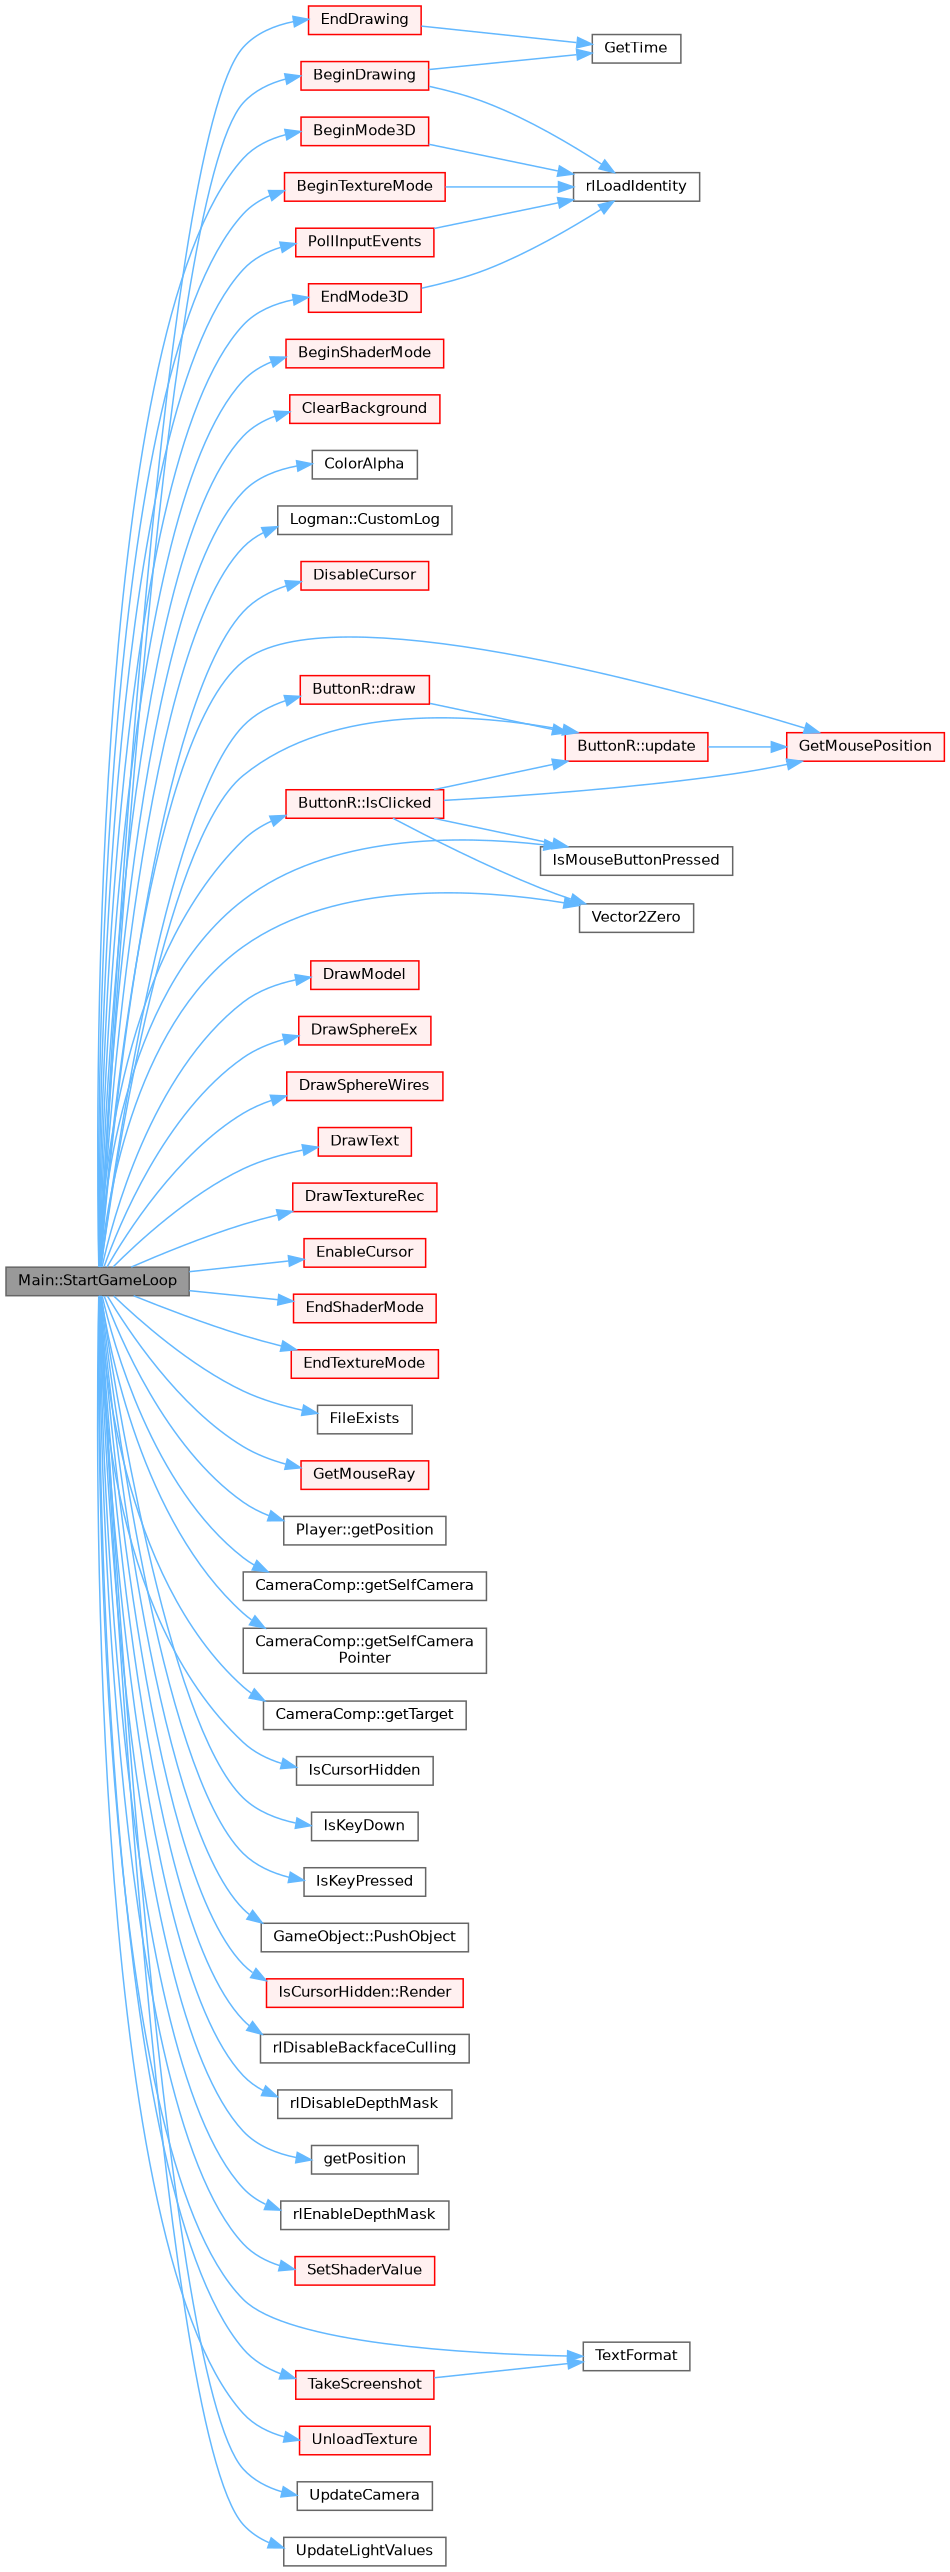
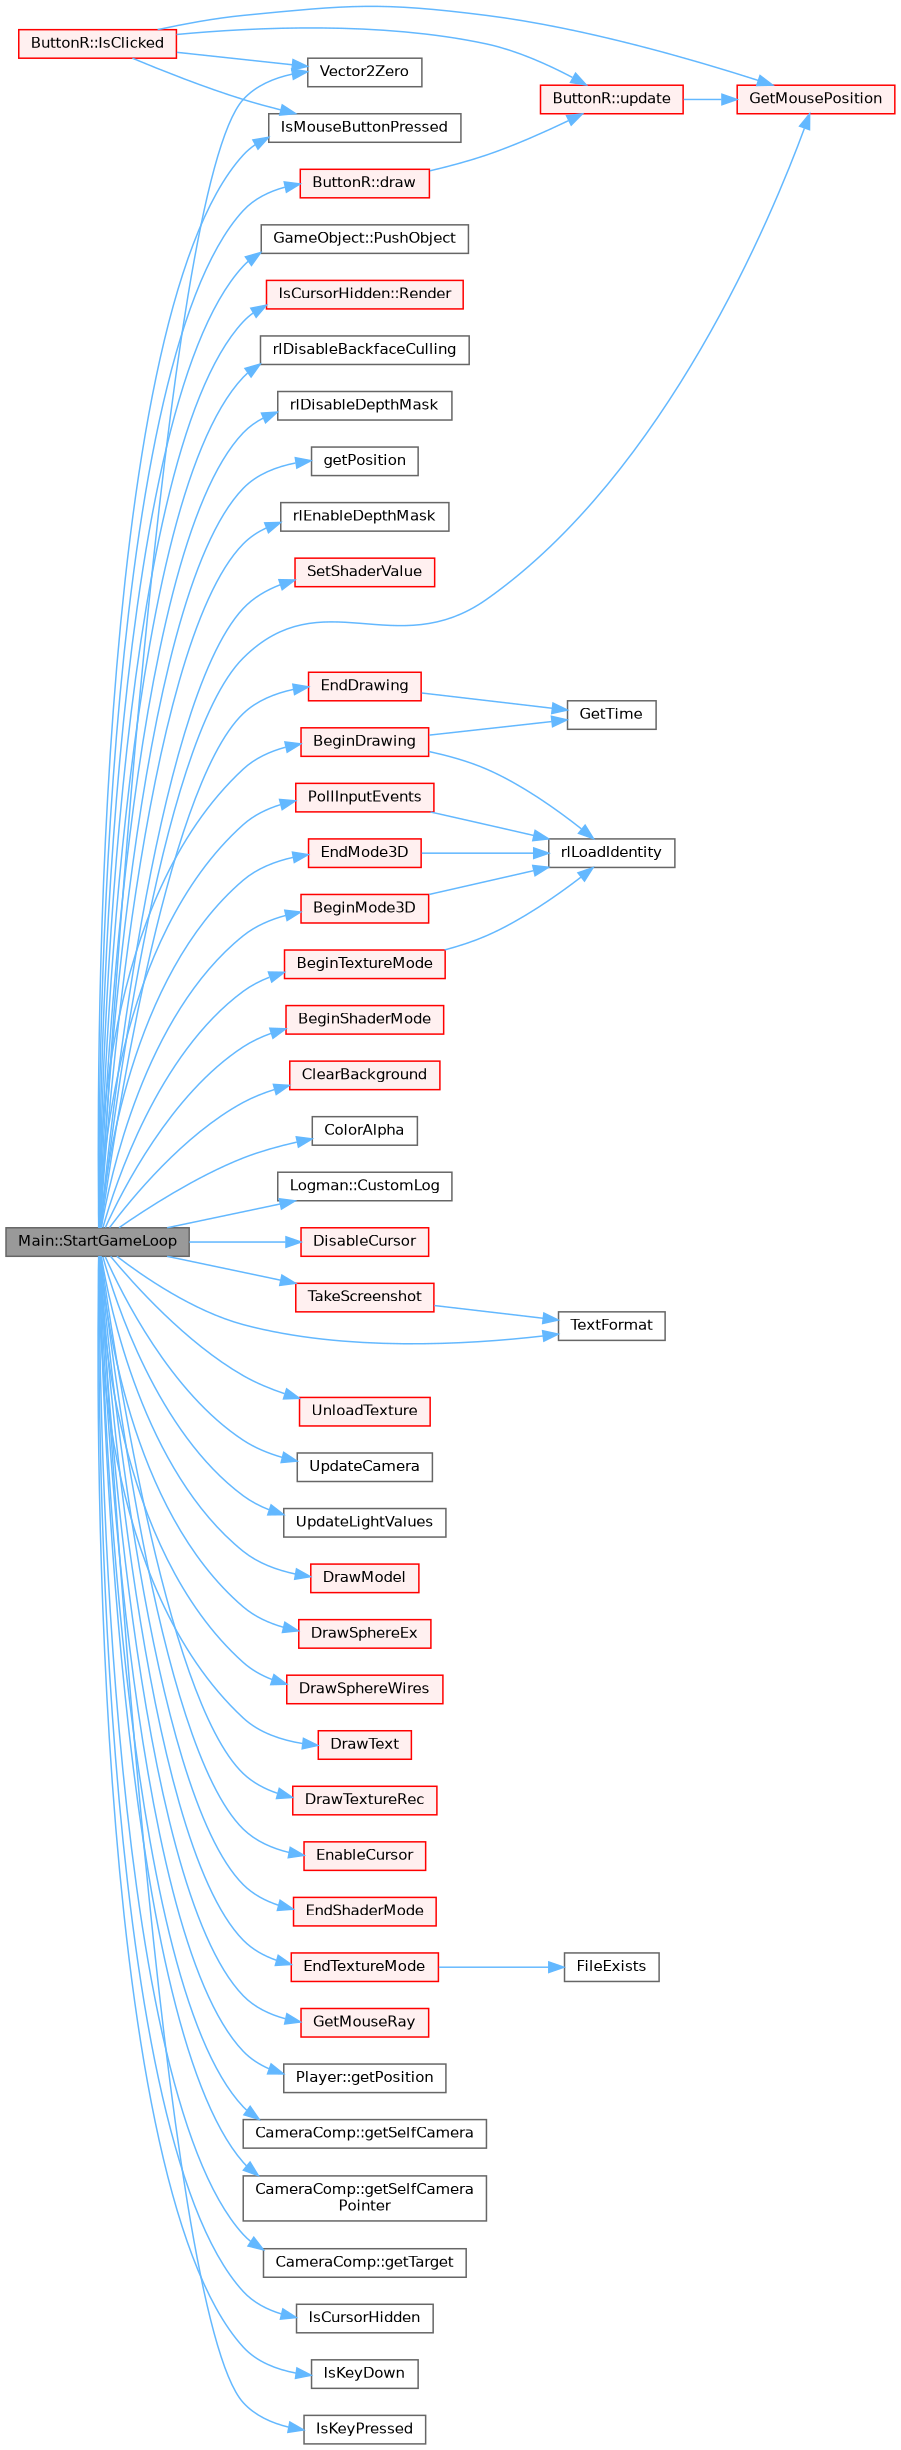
edge "Main::StartGameLoop" -> "ButtonR::update": removed
edge "Main::StartGameLoop" -> "ButtonR::IsClicked": removed
edge "Main::StartGameLoop" -> "FileExists": now "EndTextureMode" -> "FileExists"
